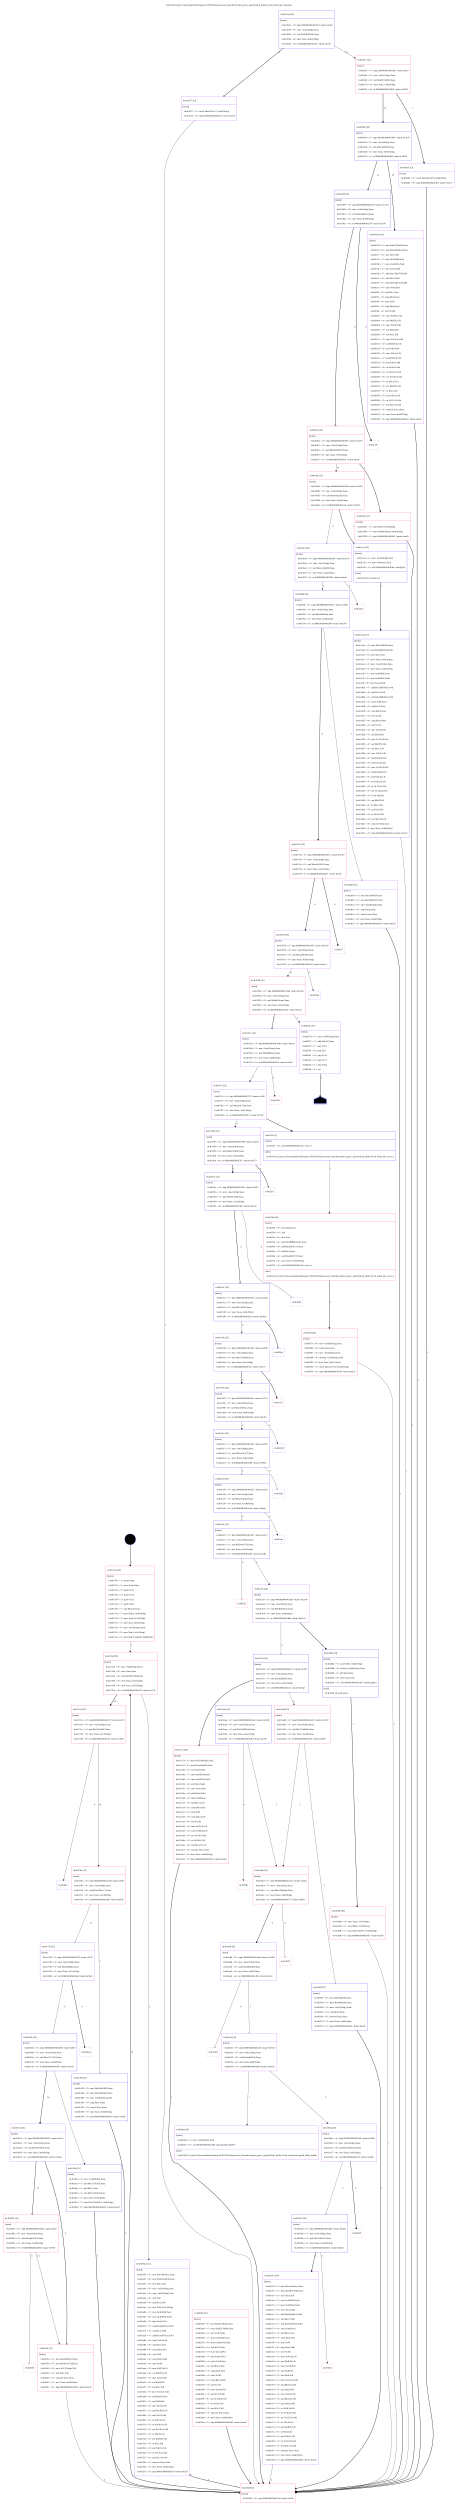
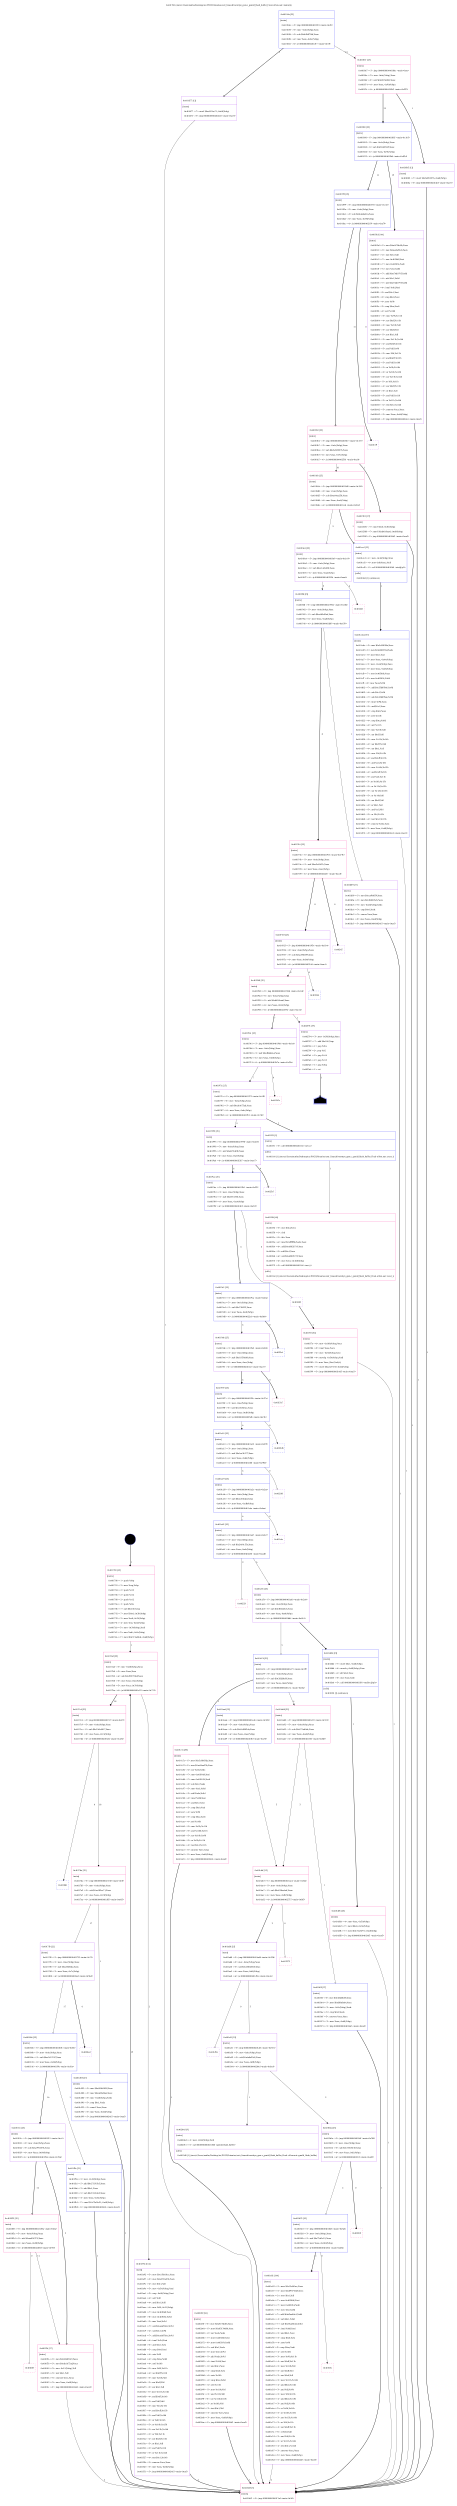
edge "0x401f56 [40]" -> "0x401f7e [32]": now "0x402405" -> "0x401f7e [32]"
node "0x4023bf": removed
edge "0x402463 [5]" -> "0x401e92 [164]": reversed
